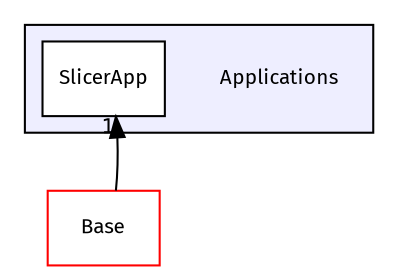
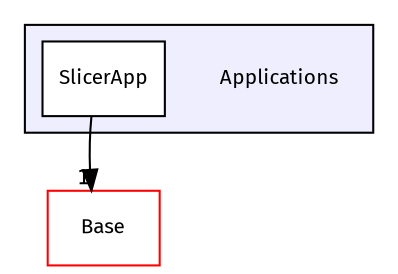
edge "Base" -> "SlicerApp": reversed
